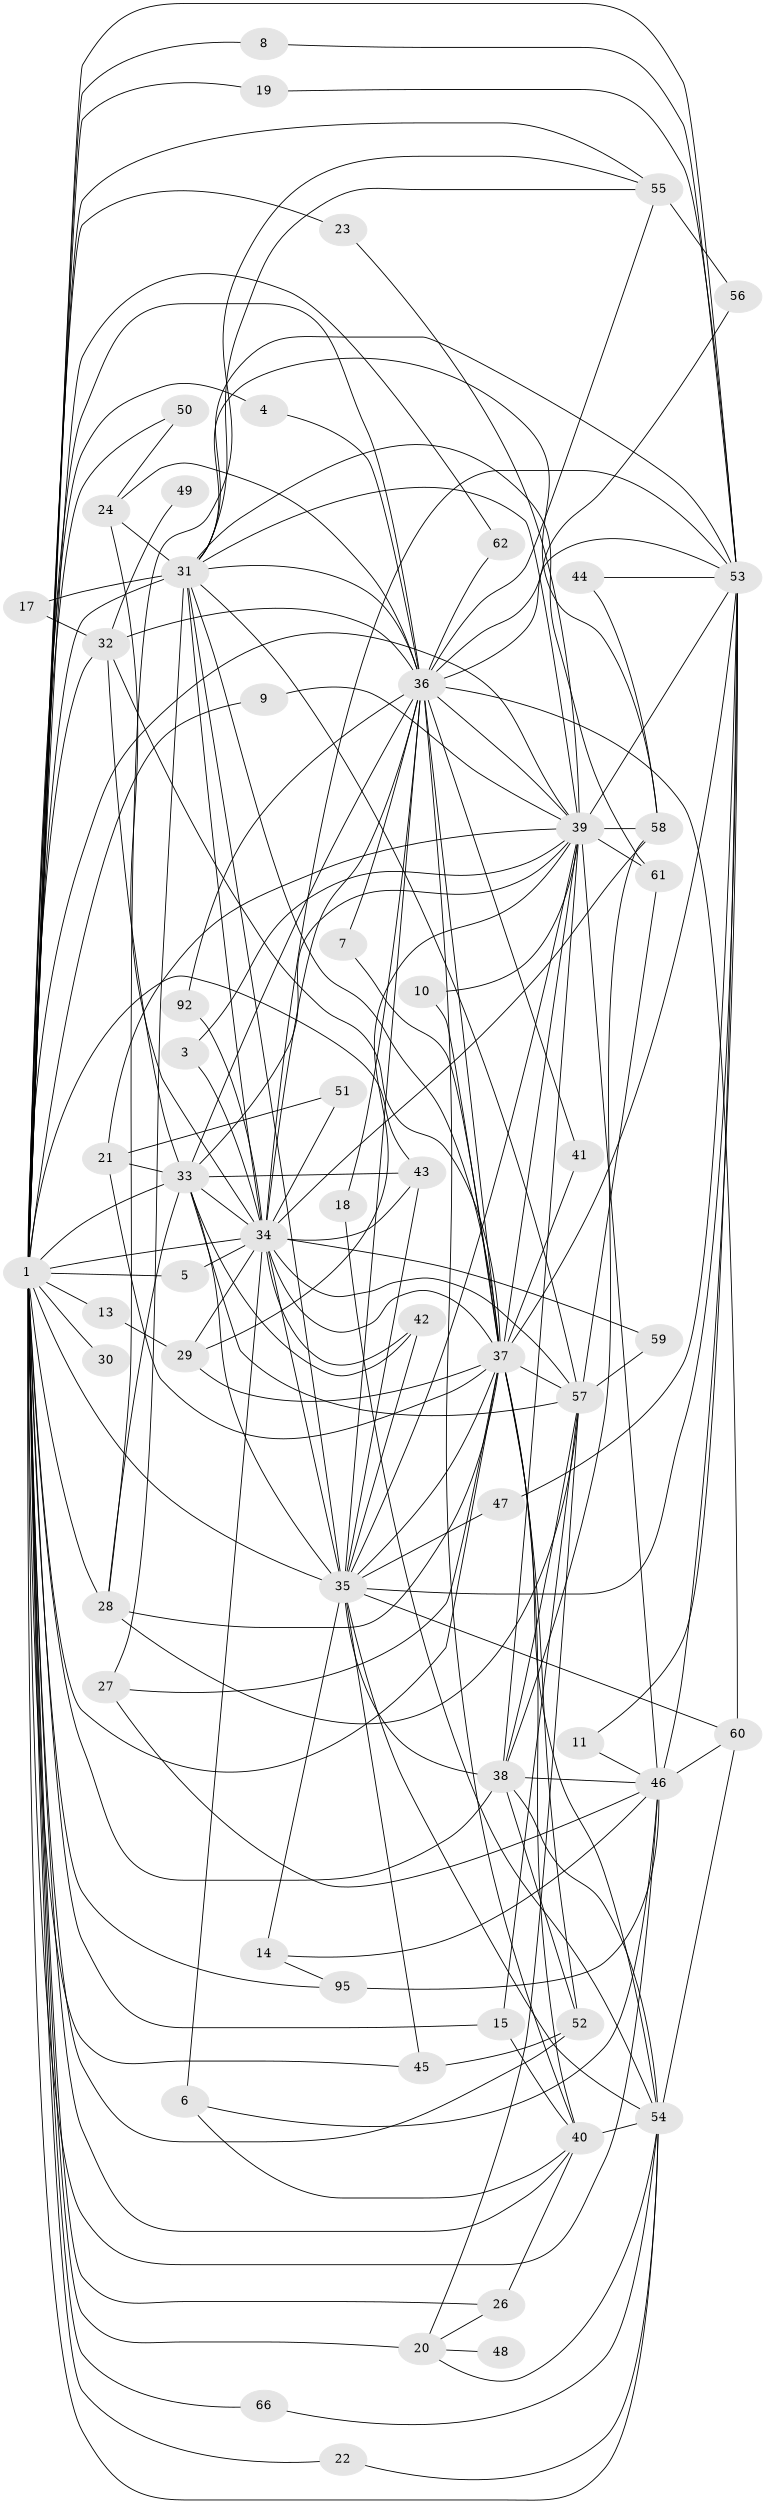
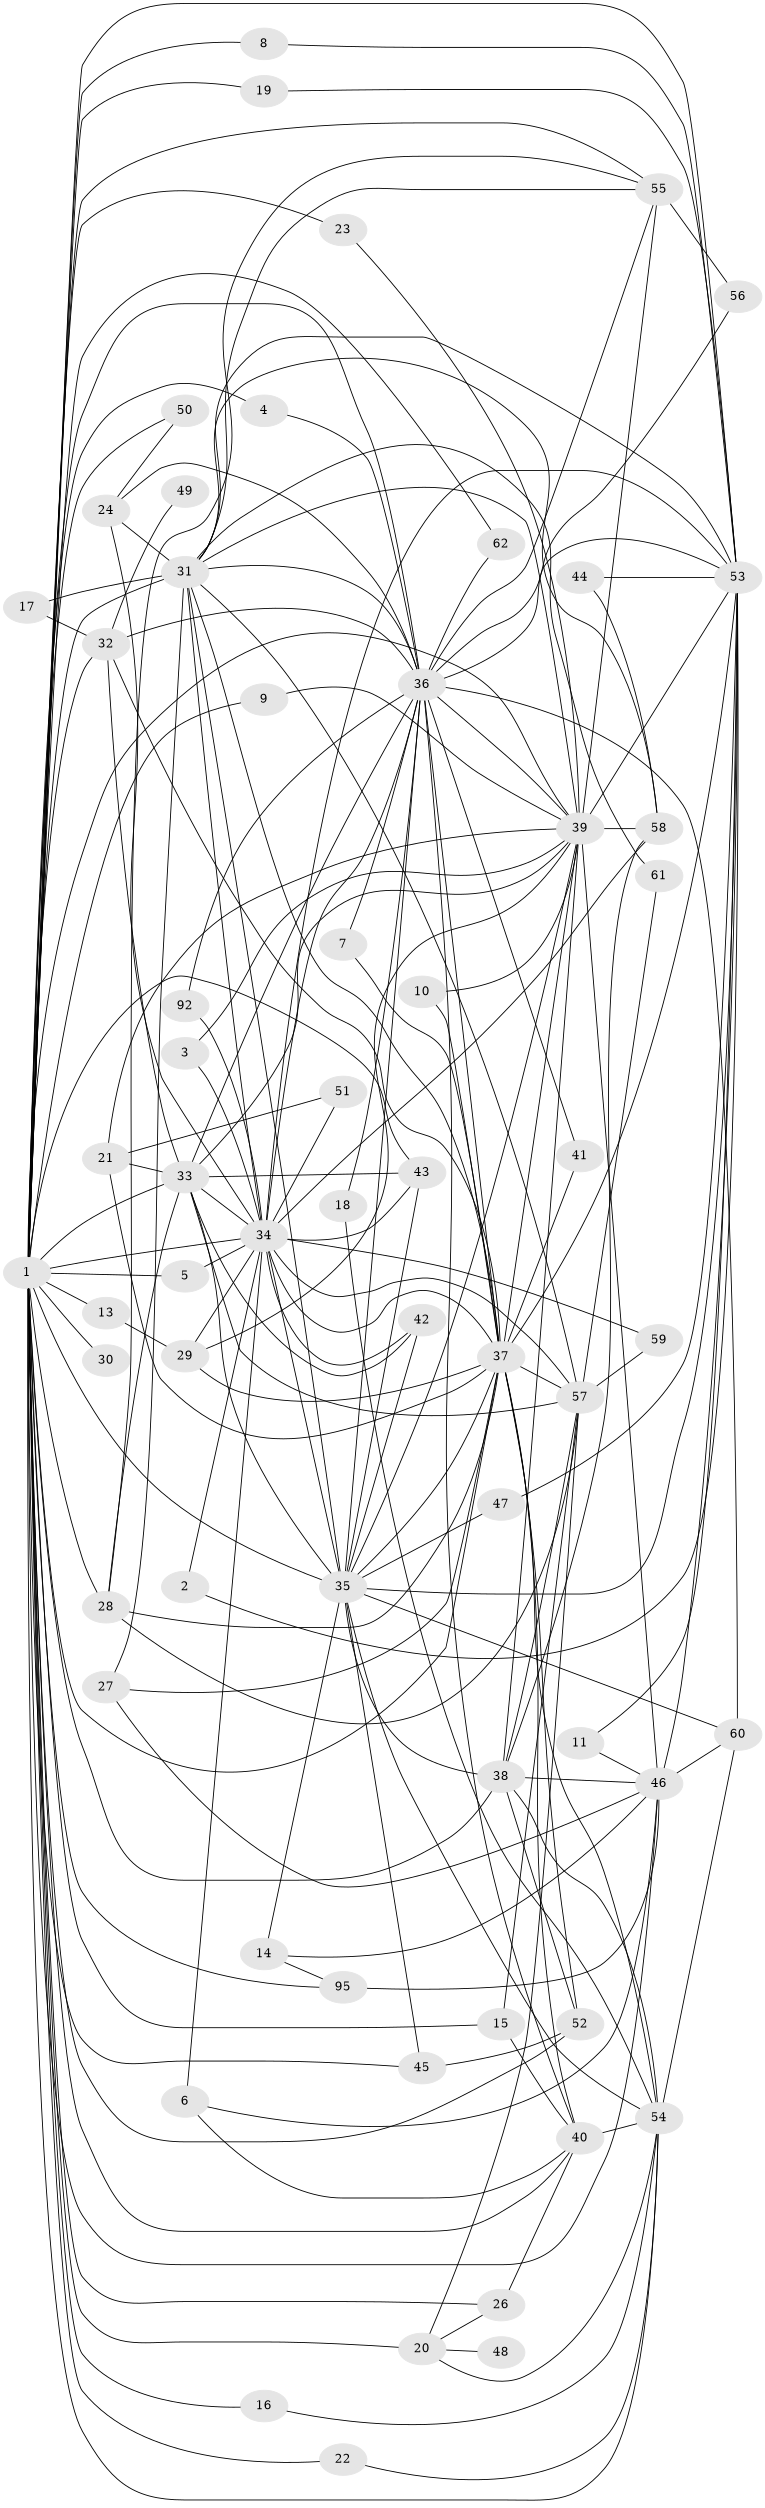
edge "39" -- "61": now "39" -- "55"
node "2": added
node "66": label "66" -> "16"
